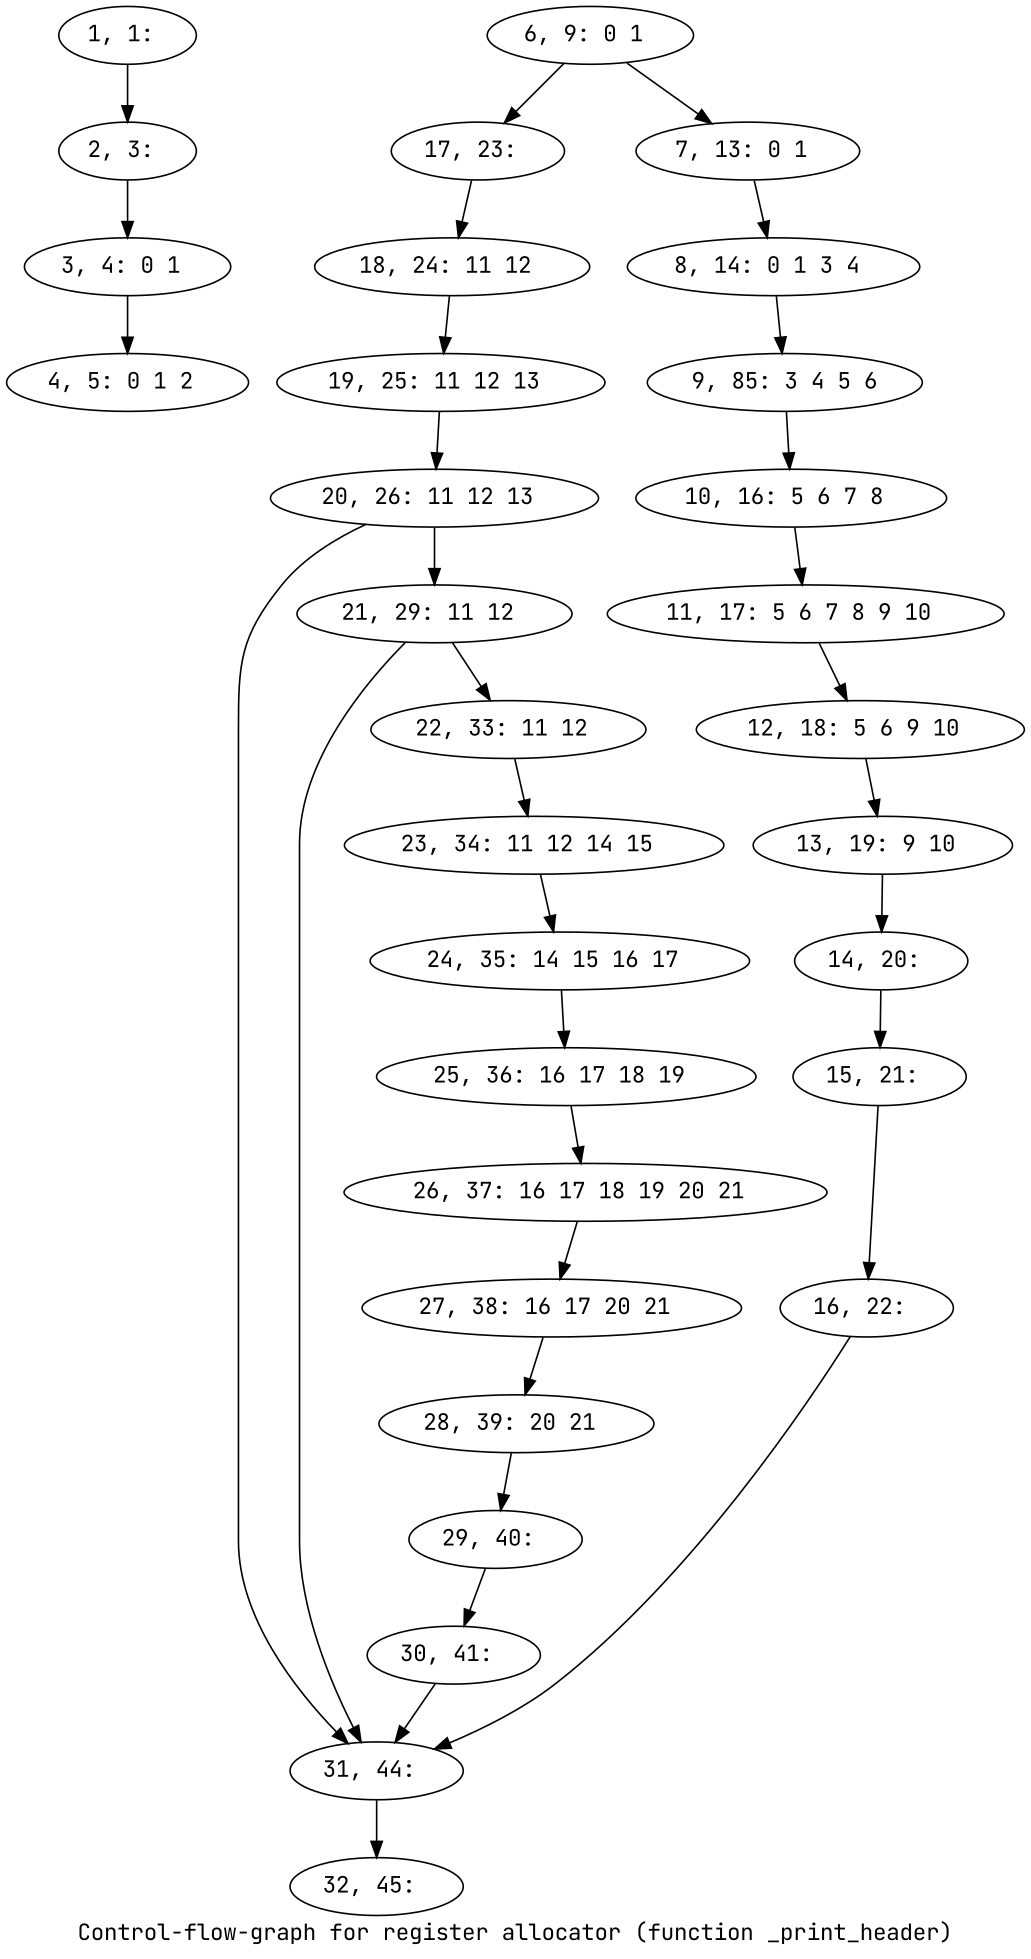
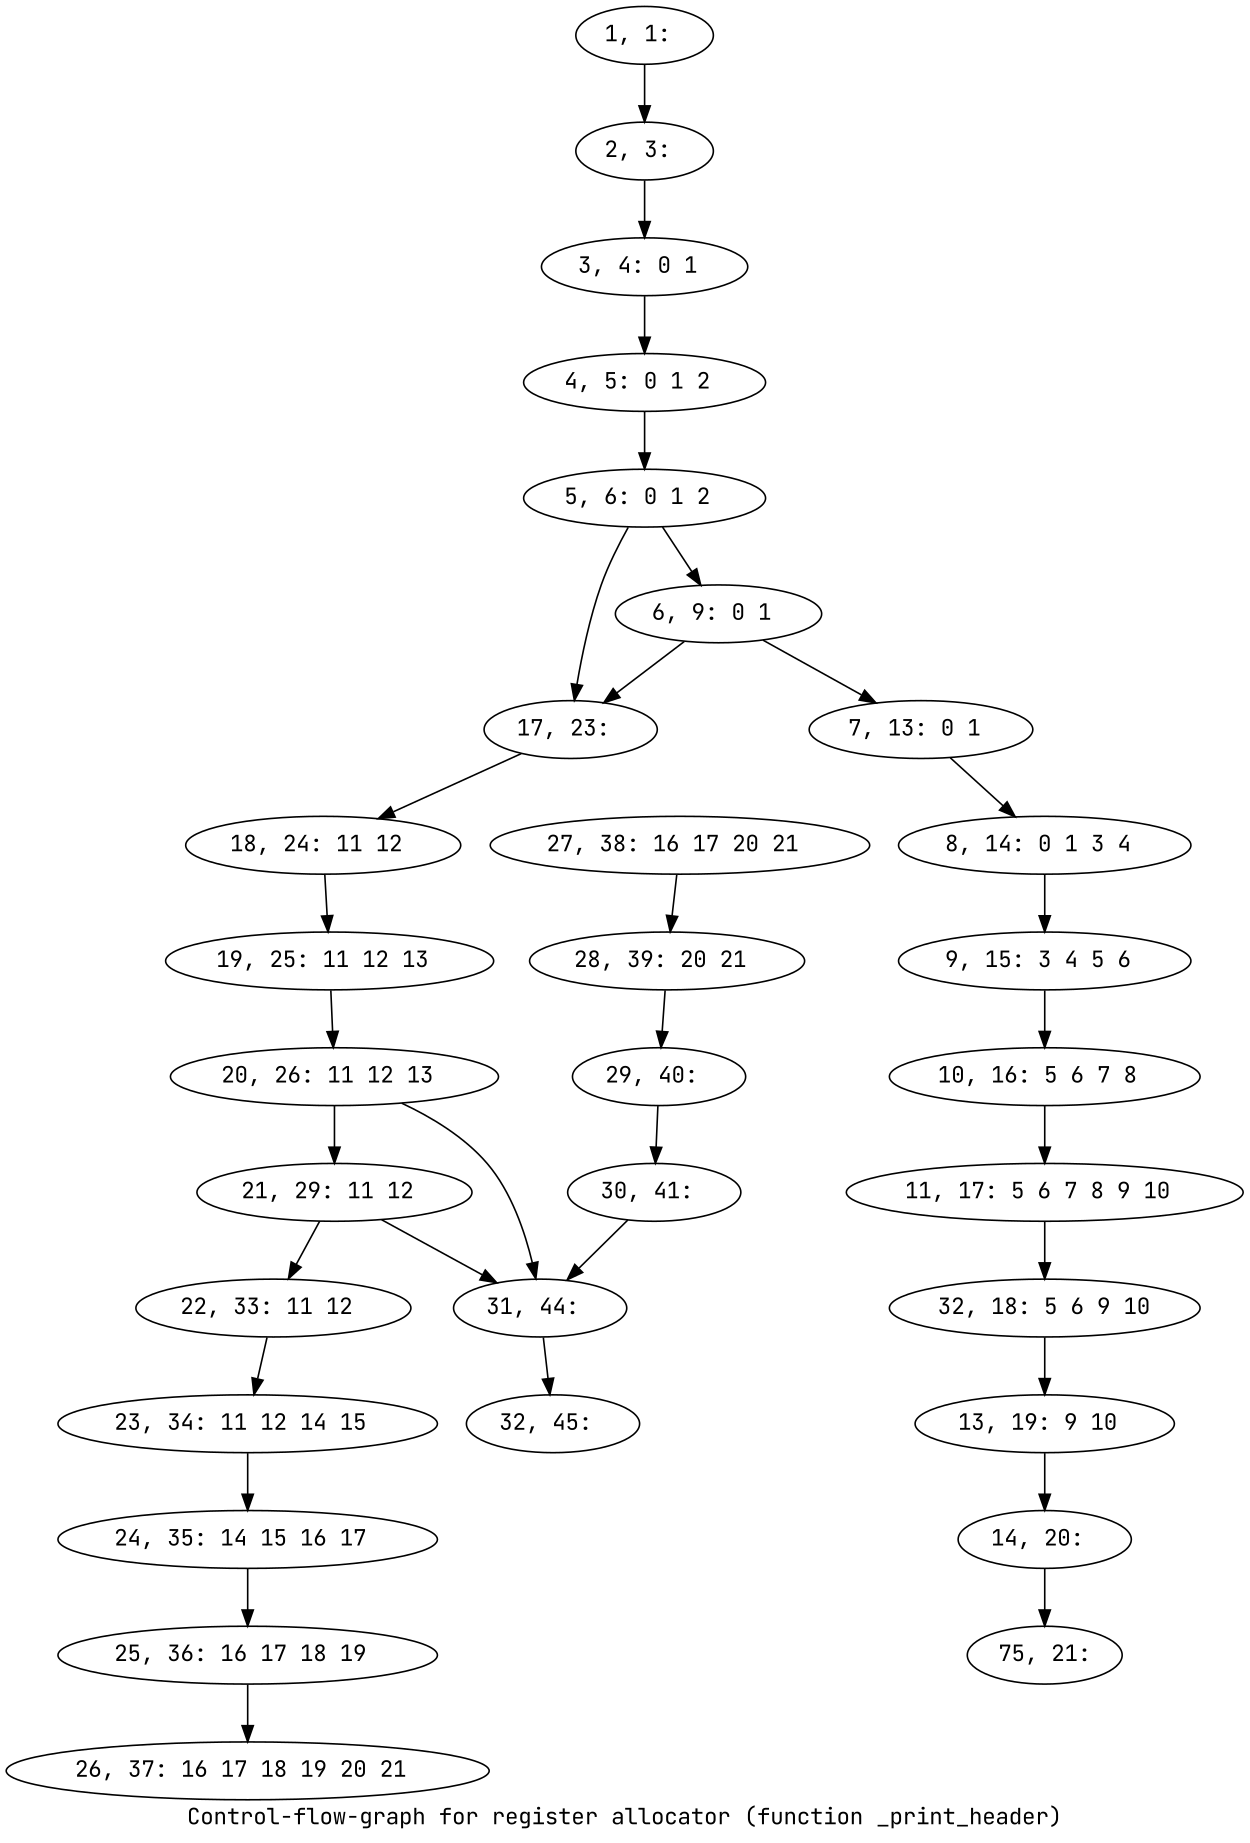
node "9, 85: 3 4 5 6": label "9, 85: 3 4 5 6" -> "9, 15: 3 4 5 6"
node "5, 6: 0 1 2": added
node "12, 18: 5 6 9 10": label "12, 18: 5 6 9 10" -> "32, 18: 5 6 9 10"
node "15, 21:": label "15, 21:" -> "75, 21:"
edge "26, 37: 16 17 18 19 20 21" -> "27, 38: 16 17 20 21": removed
node "16, 22:": removed
